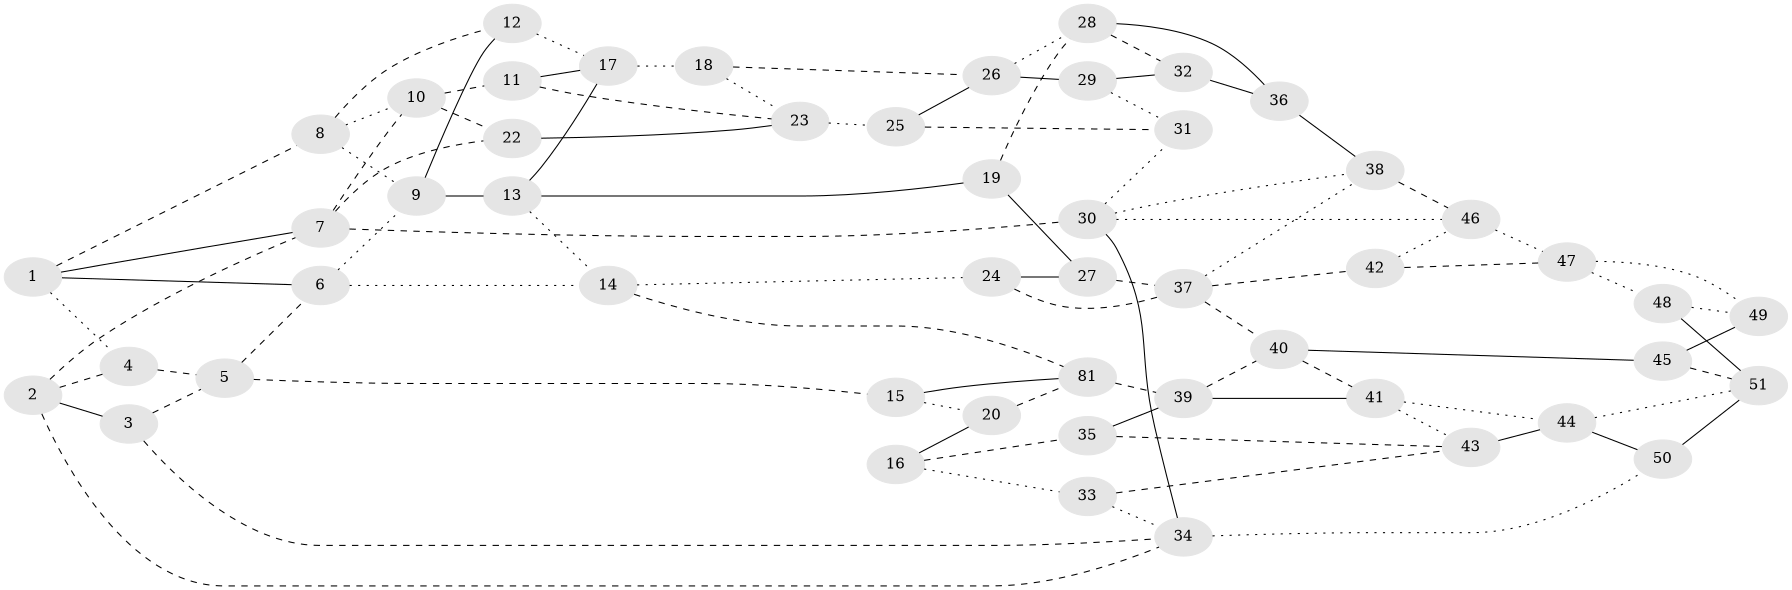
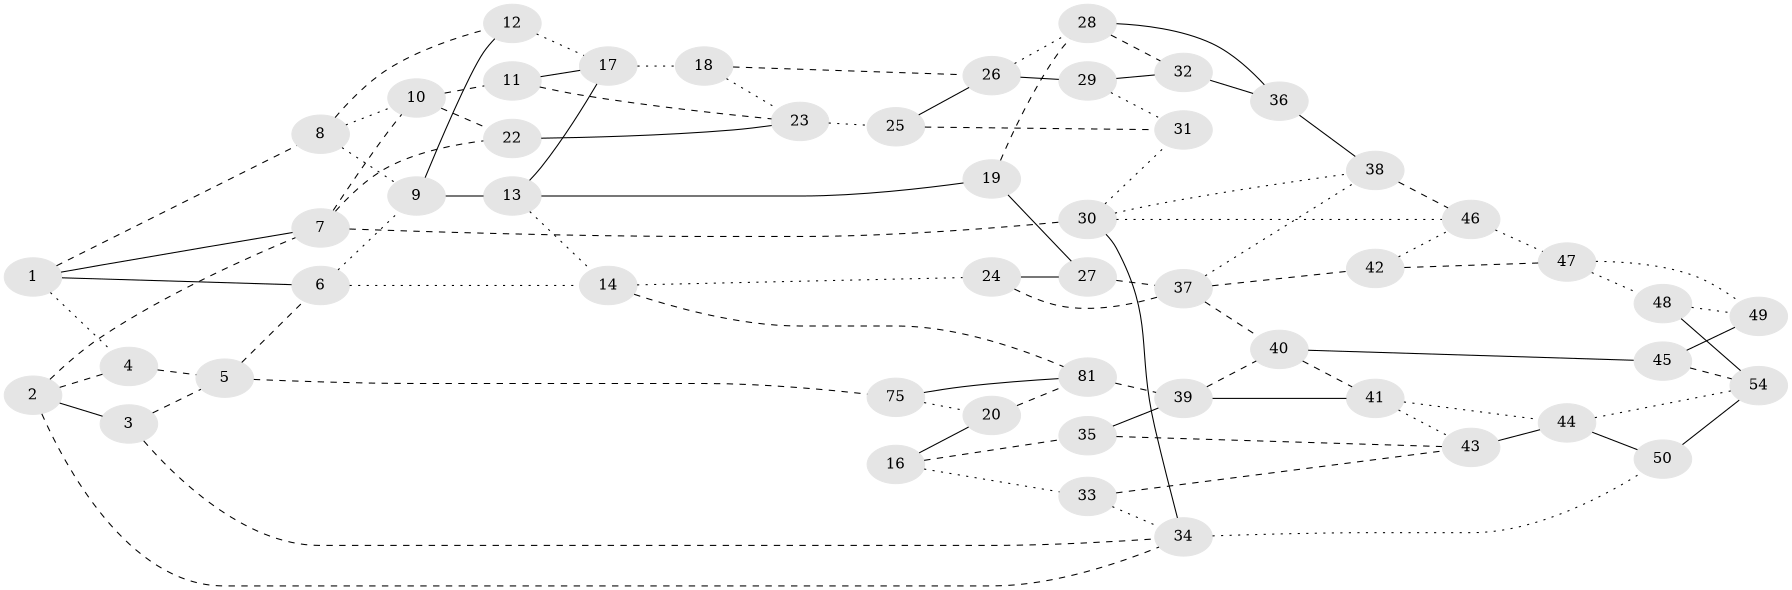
node "51": label "51" -> "54"
node "15": label "15" -> "75"
